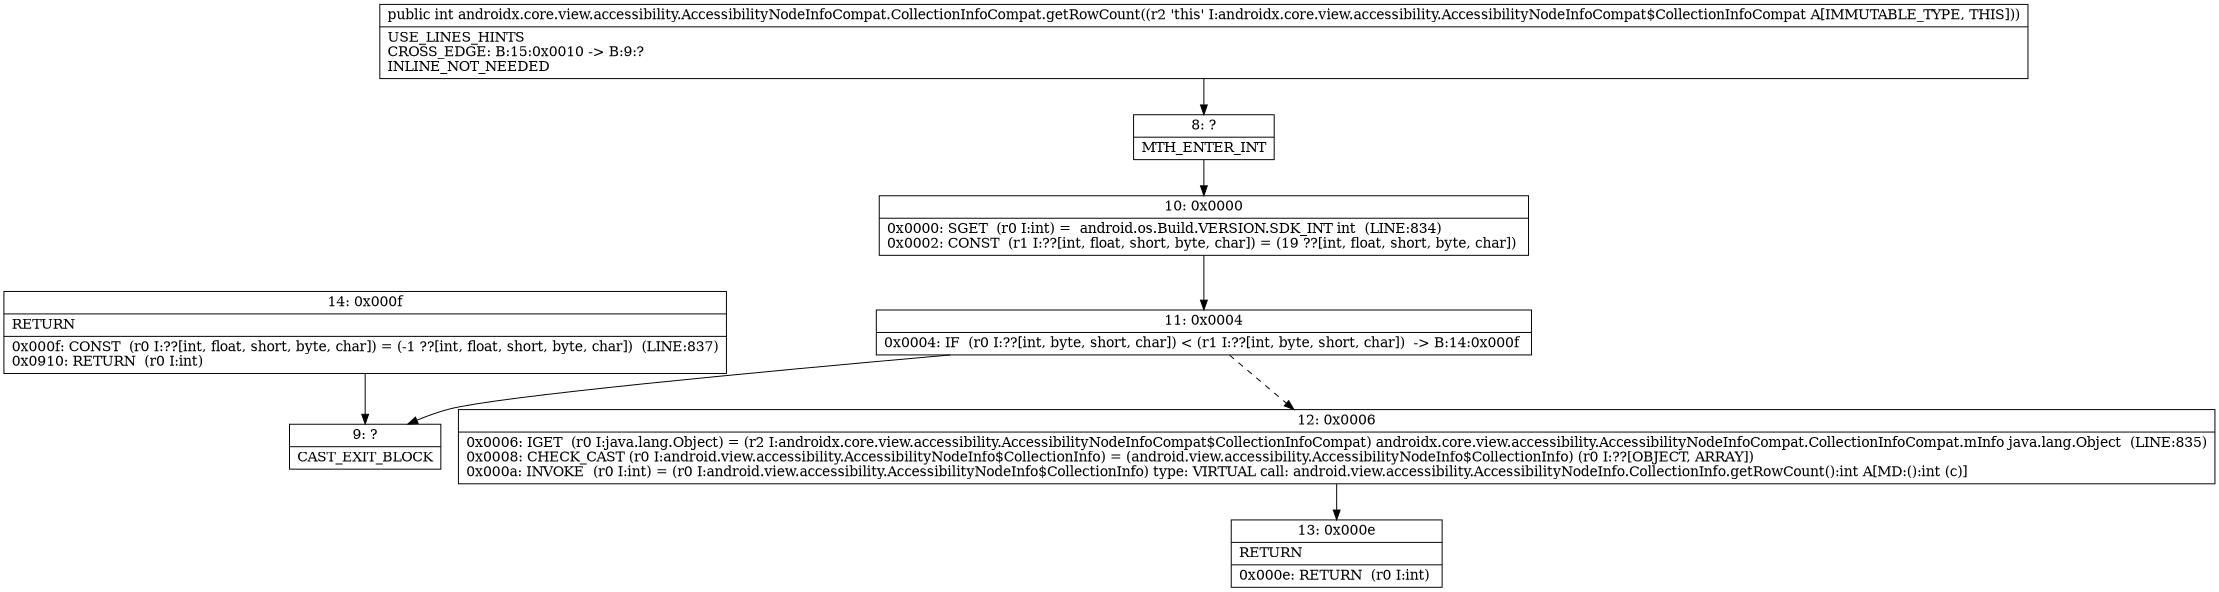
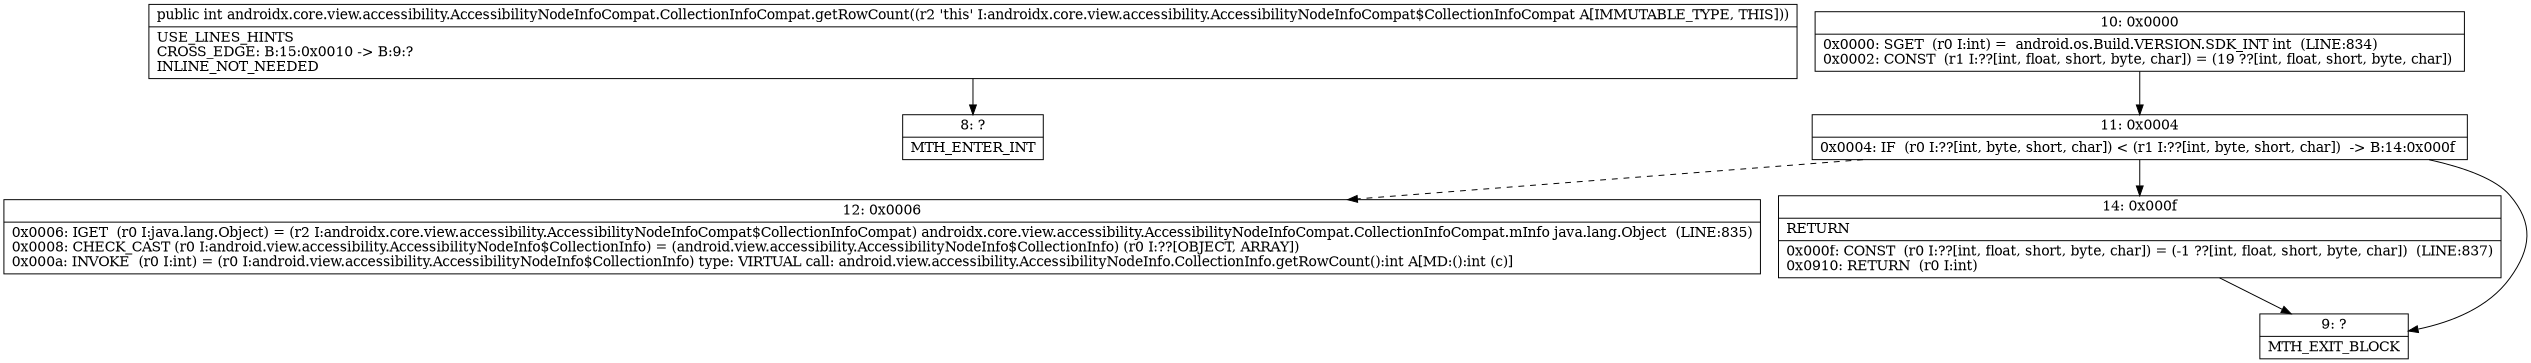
edge "8: ?" -> "10: 0x0000": removed
edge "11: 0x0004" -> "14: 0x000f": added
node "9: ?": text "CAST_EXIT_BLOCK" -> "MTH_EXIT_BLOCK"
node "13: 0x000e": removed
